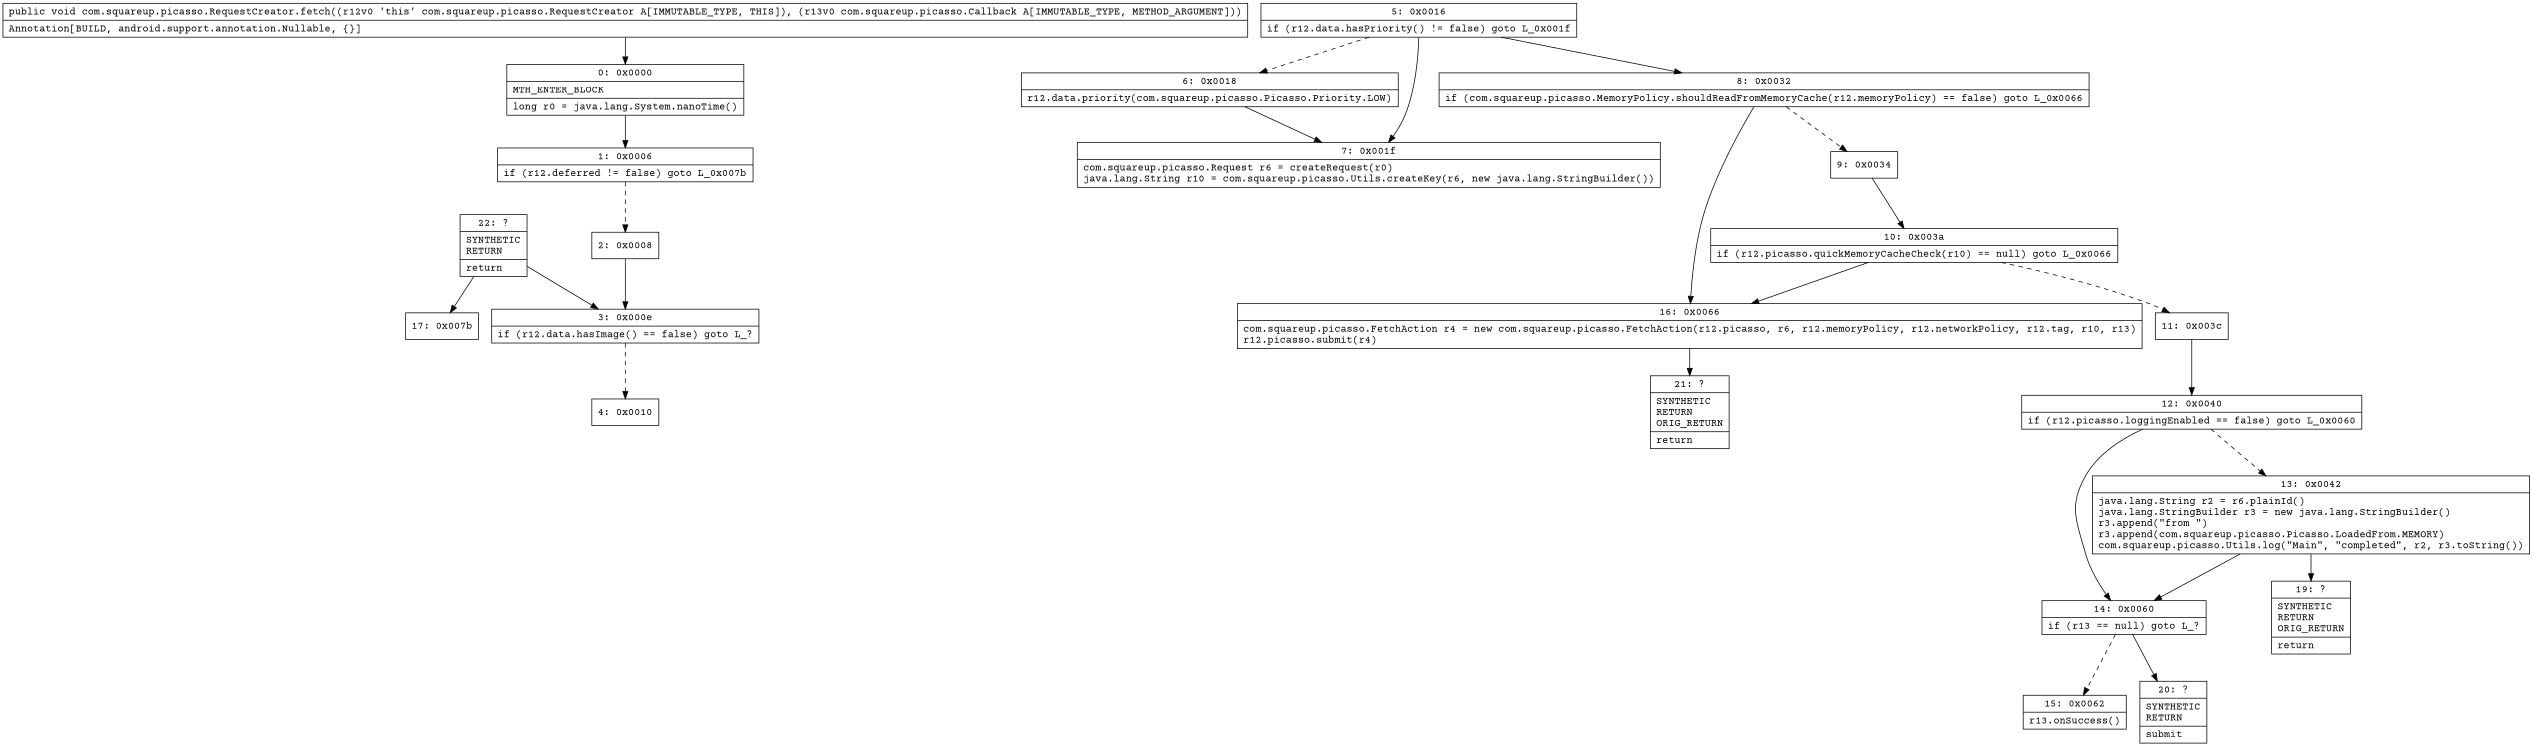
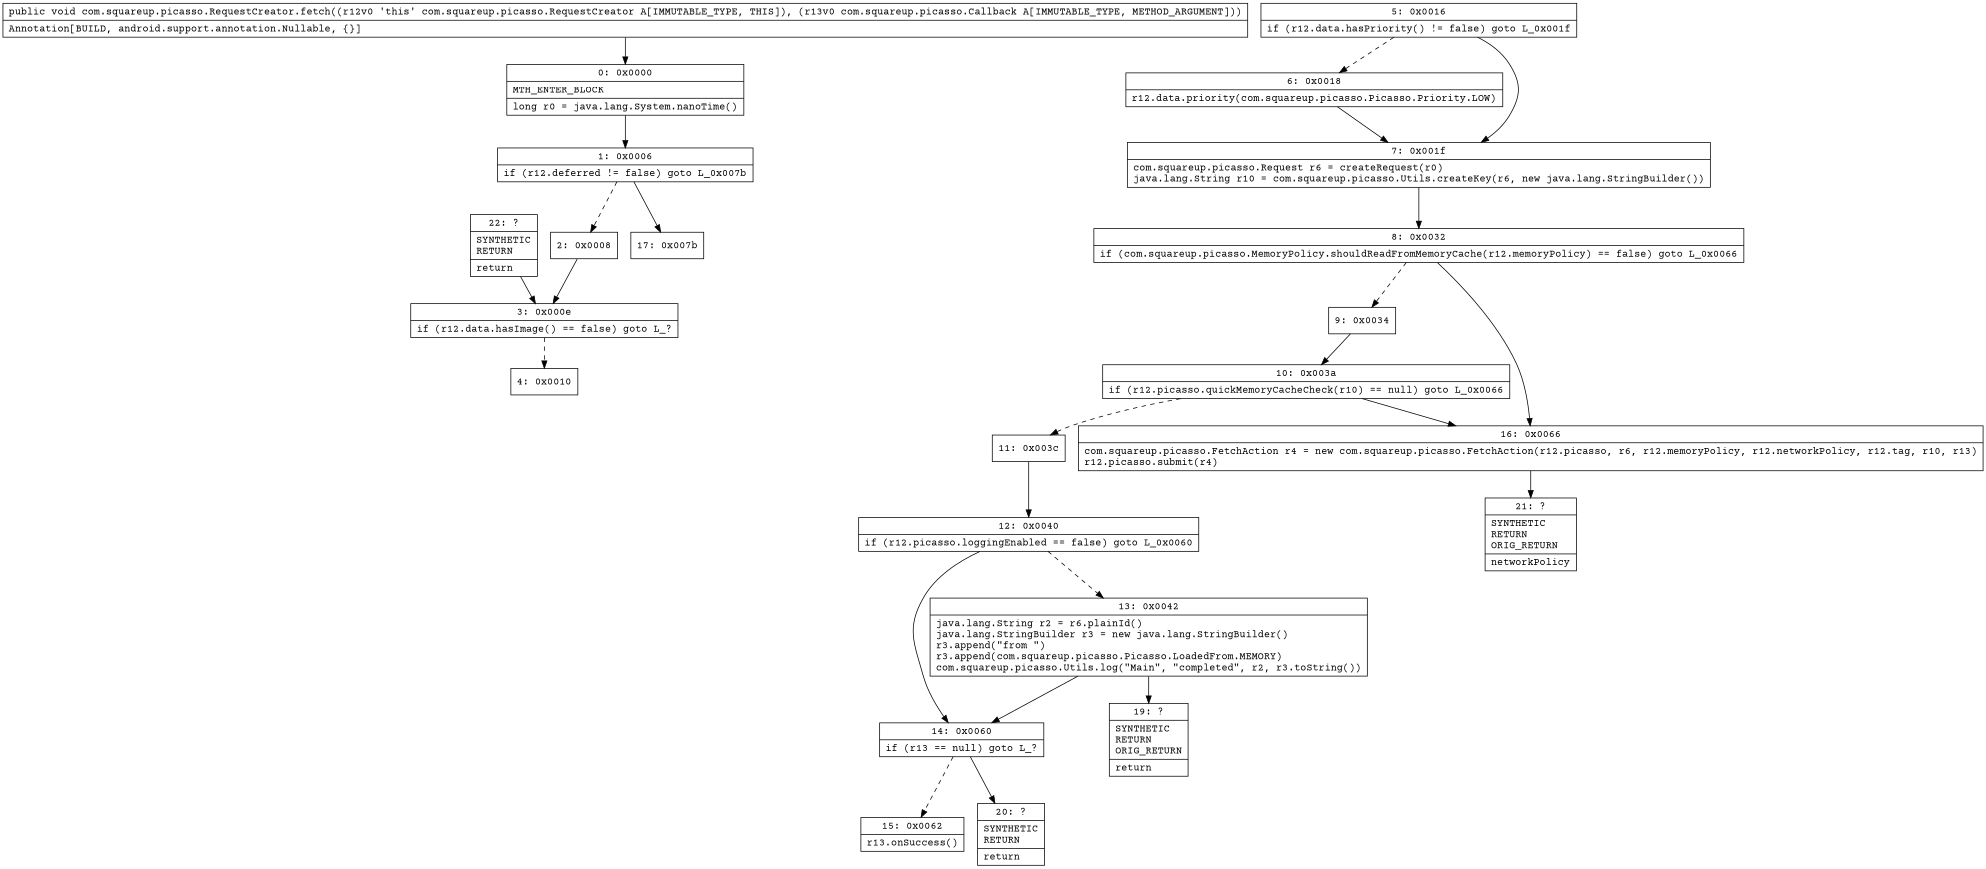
edge "5: 0x0016" -> "8: 0x0032": now "7: 0x001f" -> "8: 0x0032"
edge "22: ?" -> "17: 0x007b": now "1: 0x0006" -> "17: 0x007b"
node "21: ?": text "return" -> "networkPolicy"
node "20: ?": text "submit" -> "return"
